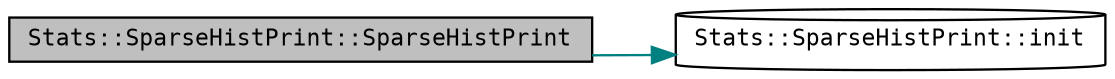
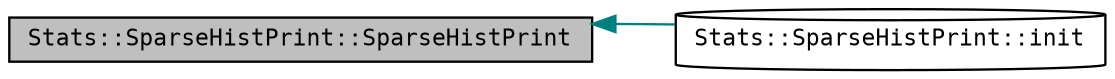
edge "Stats::SparseHistPrint::SparseHistPrint" -> "Stats::SparseHistPrint::init": reversed
